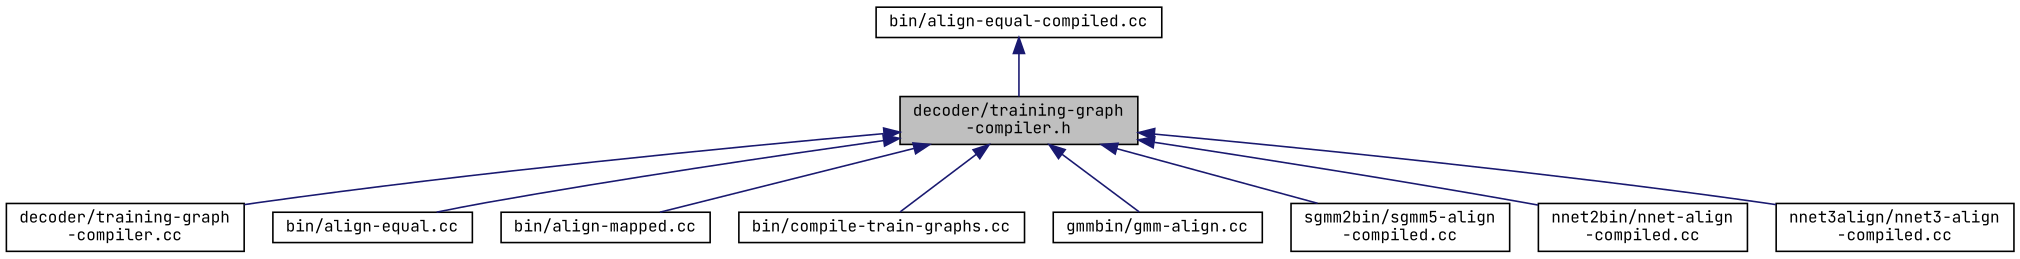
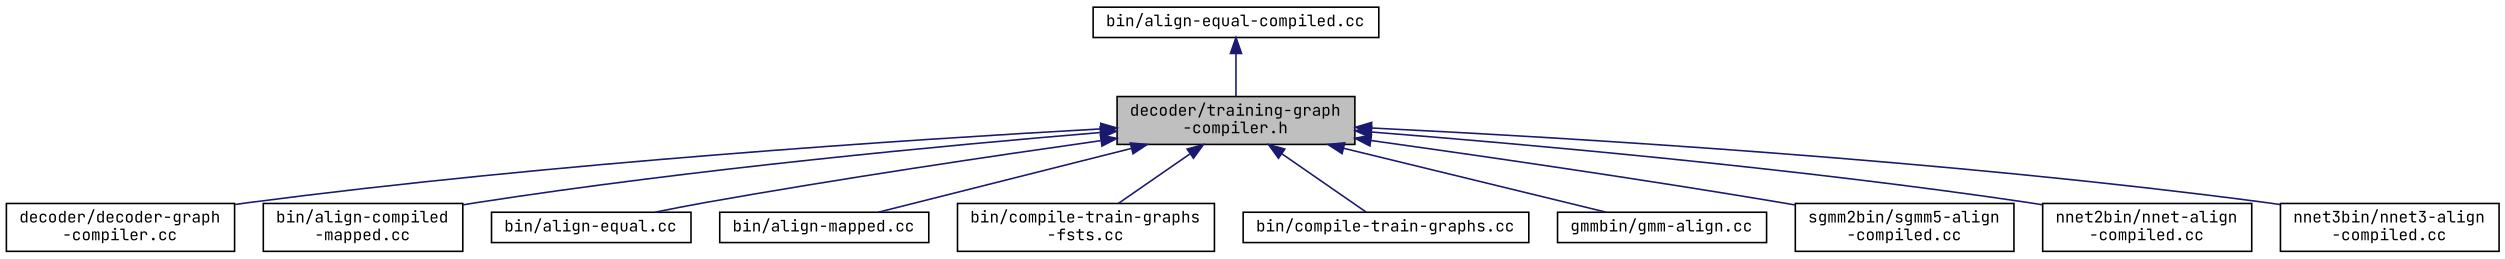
node "decoder/training-graph -compiler.cc": label "decoder/training-graph -compiler.cc" -> "decoder/decoder-graph -compiler.cc"
node "bin/align-compiled -mapped.cc": added
node "bin/compile-train-graphs -fsts.cc": added
node "nnet3align/nnet3-align -compiled.cc": label "nnet3align/nnet3-align -compiled.cc" -> "nnet3bin/nnet3-align -compiled.cc"
